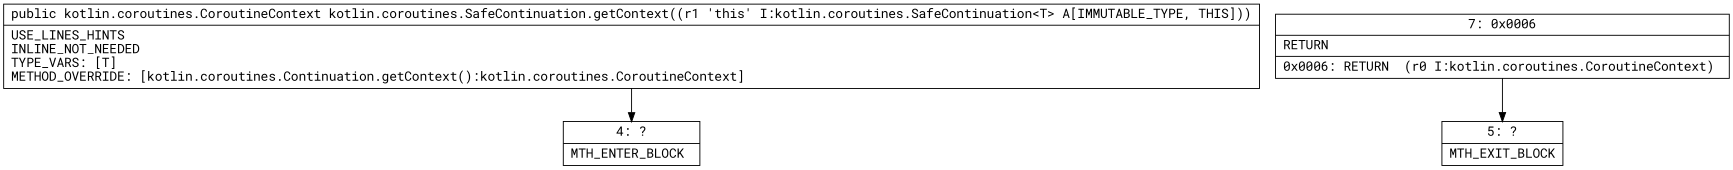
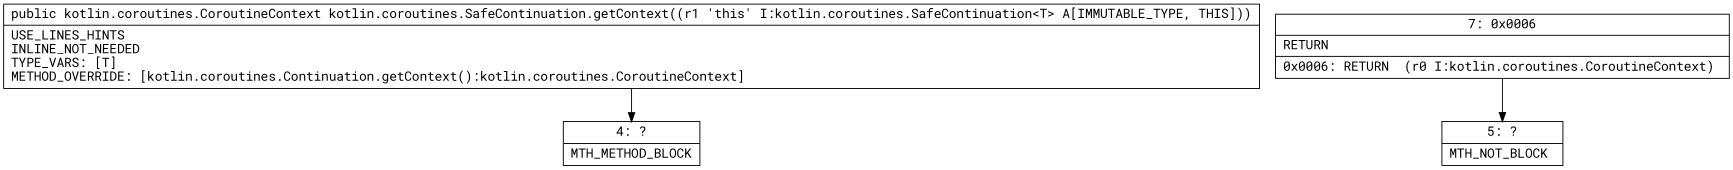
node "4: ?": text "MTH_ENTER_BLOCK" -> "MTH_METHOD_BLOCK"
node "5: ?": text "MTH_EXIT_BLOCK" -> "MTH_NOT_BLOCK"
